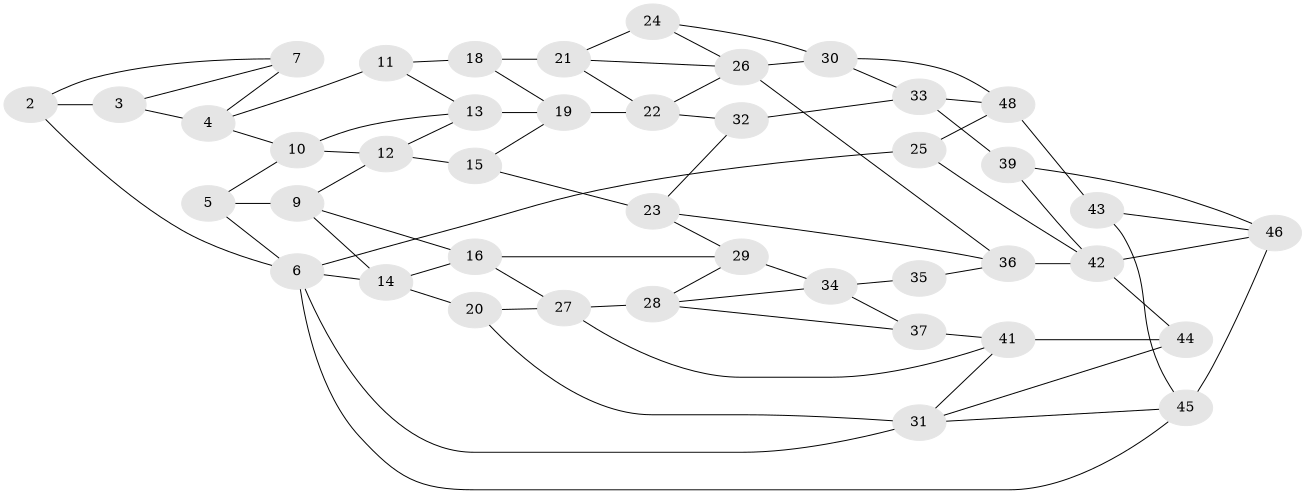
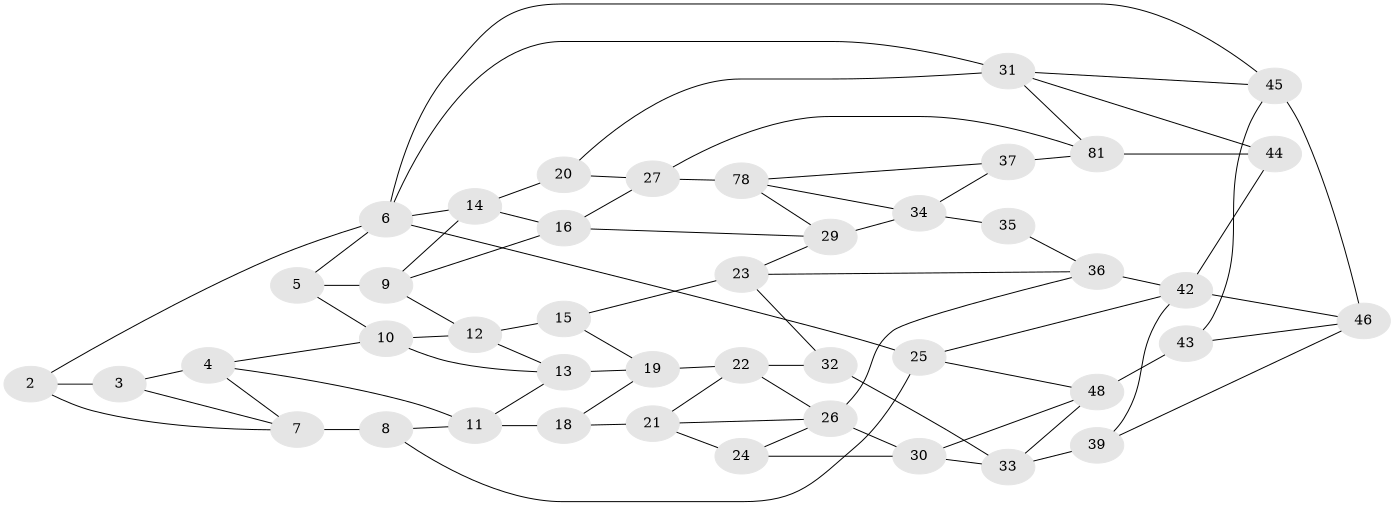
node "28": label "28" -> "78"
node "41": label "41" -> "81"
node "8": added
